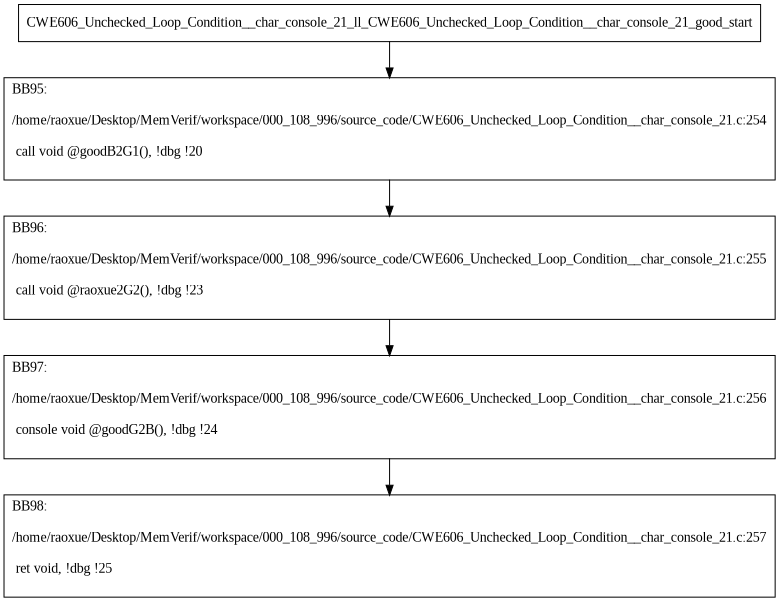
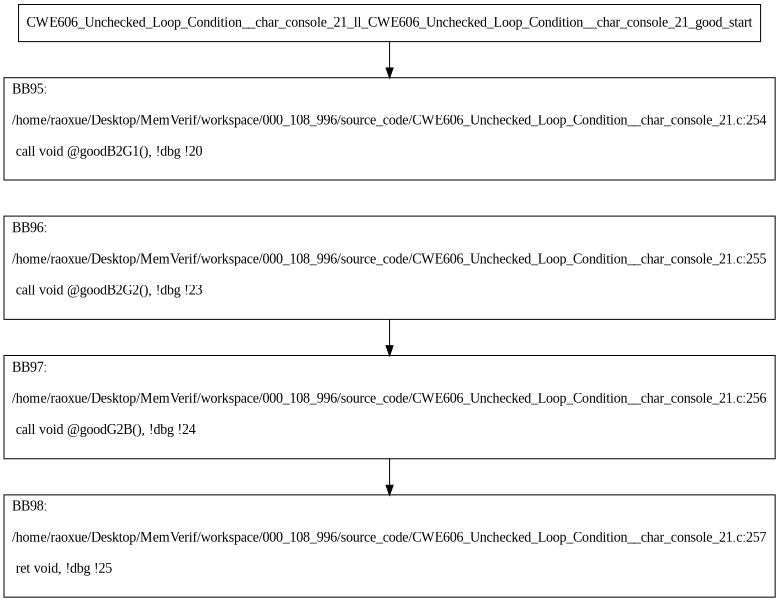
edge "BB95:" -> "BB96:": removed
node "BB96:": text "call void @raoxue2G2(), !dbg !23" -> "call void @goodB2G2(), !dbg !23"
node "BB97:": text "console void @goodG2B(), !dbg !24" -> "call void @goodG2B(), !dbg !24"
